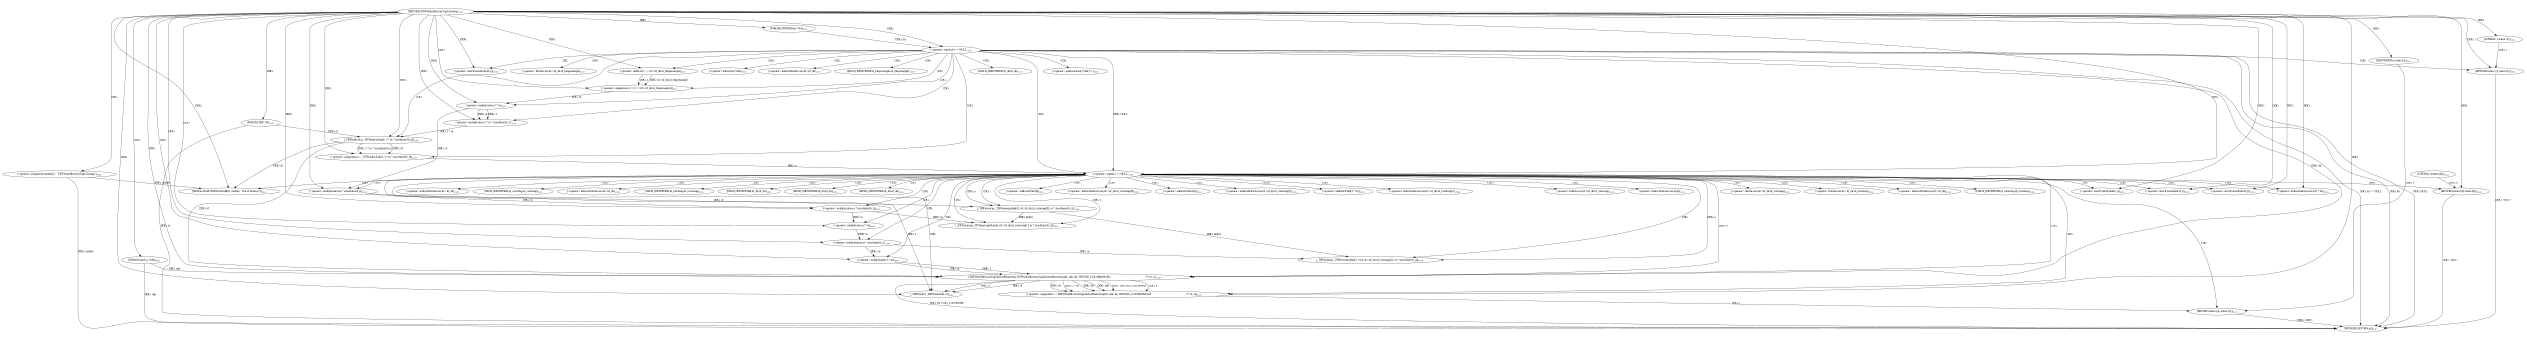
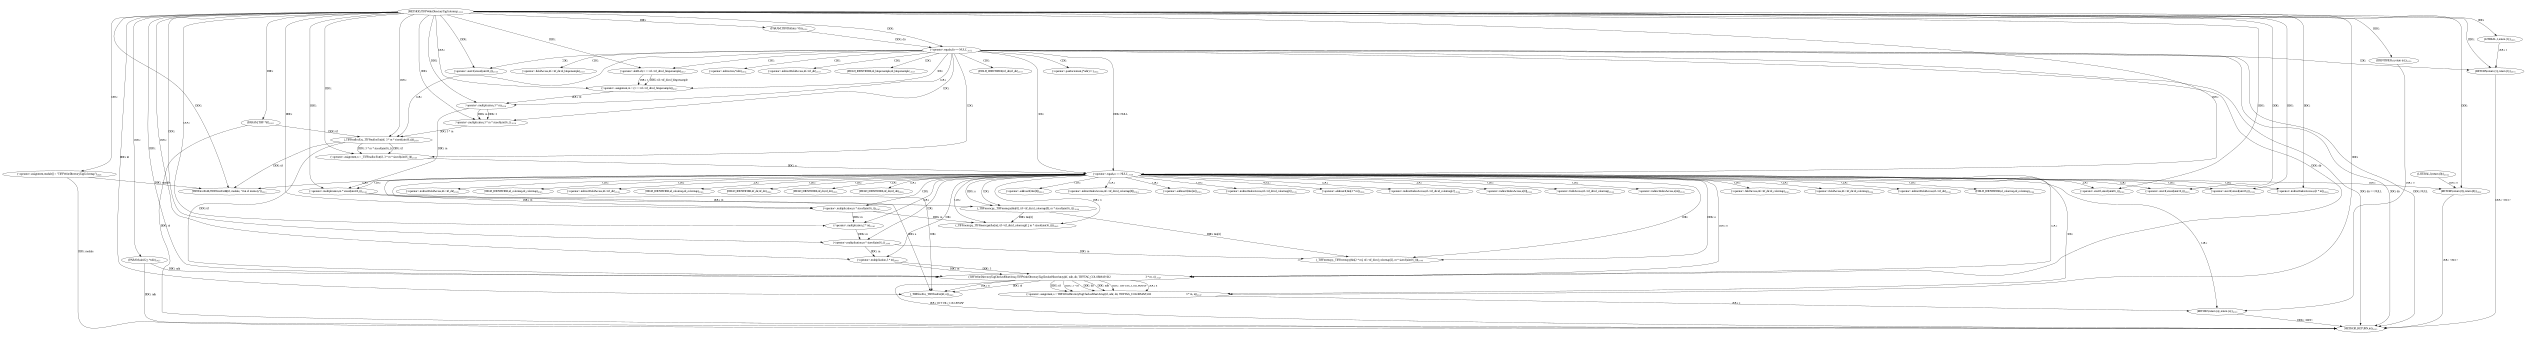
edge "(METHOD,TIFFWriteDirectoryTagColormap)" -> "(RETURN,return (1);,return (1);)": label "DDG: 1" -> "DDG: "
edge "(METHOD,TIFFWriteDirectoryTagColormap)" -> "(_TIFFfreeExt,_TIFFfreeExt(tif, n))": label "DDG: " -> "DDG: tif"
node "(<operator>.indirectIndexAccess,n[0])": added
